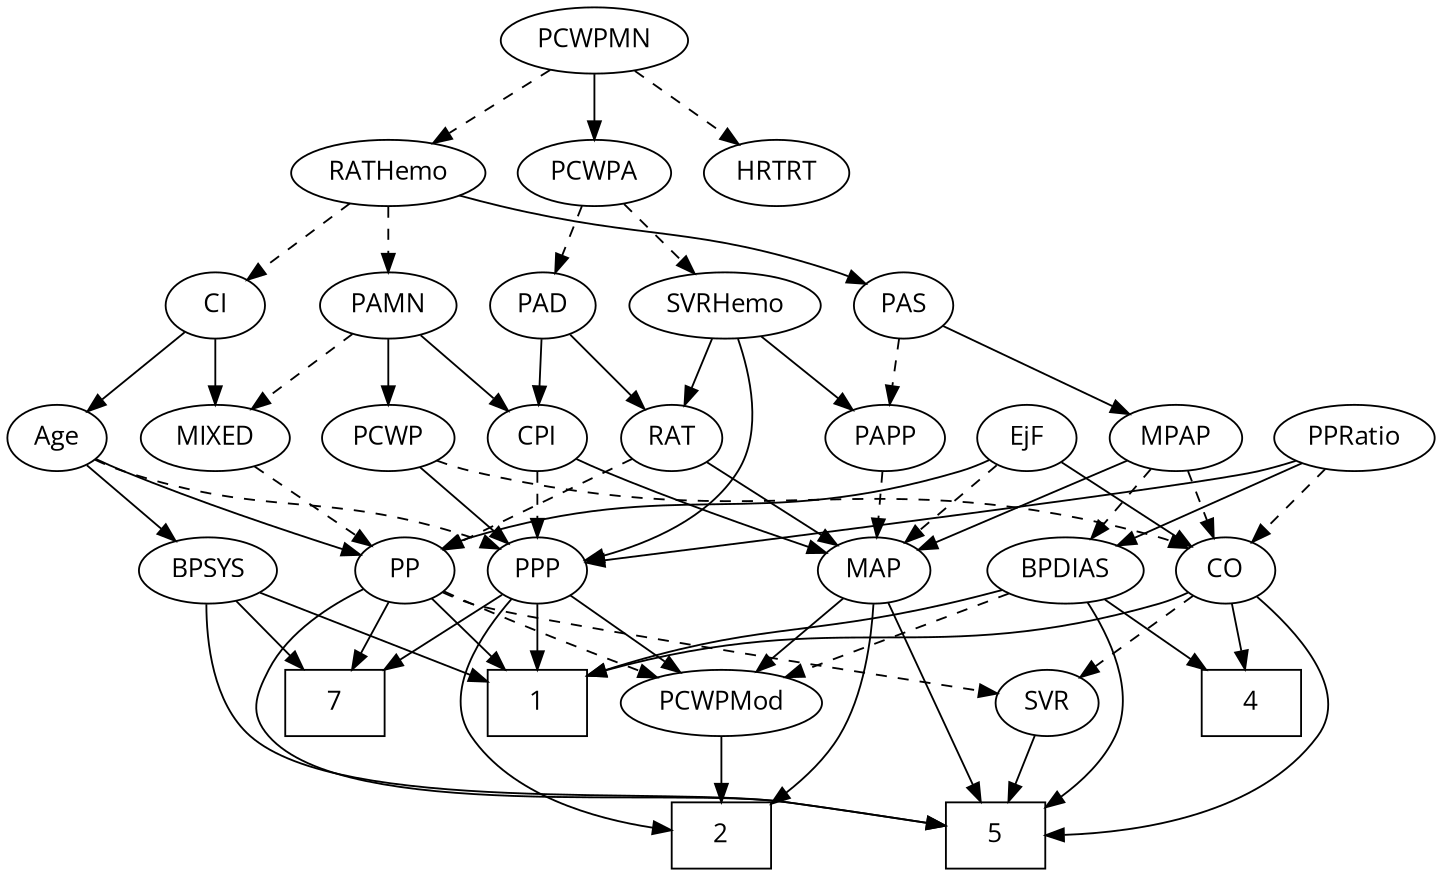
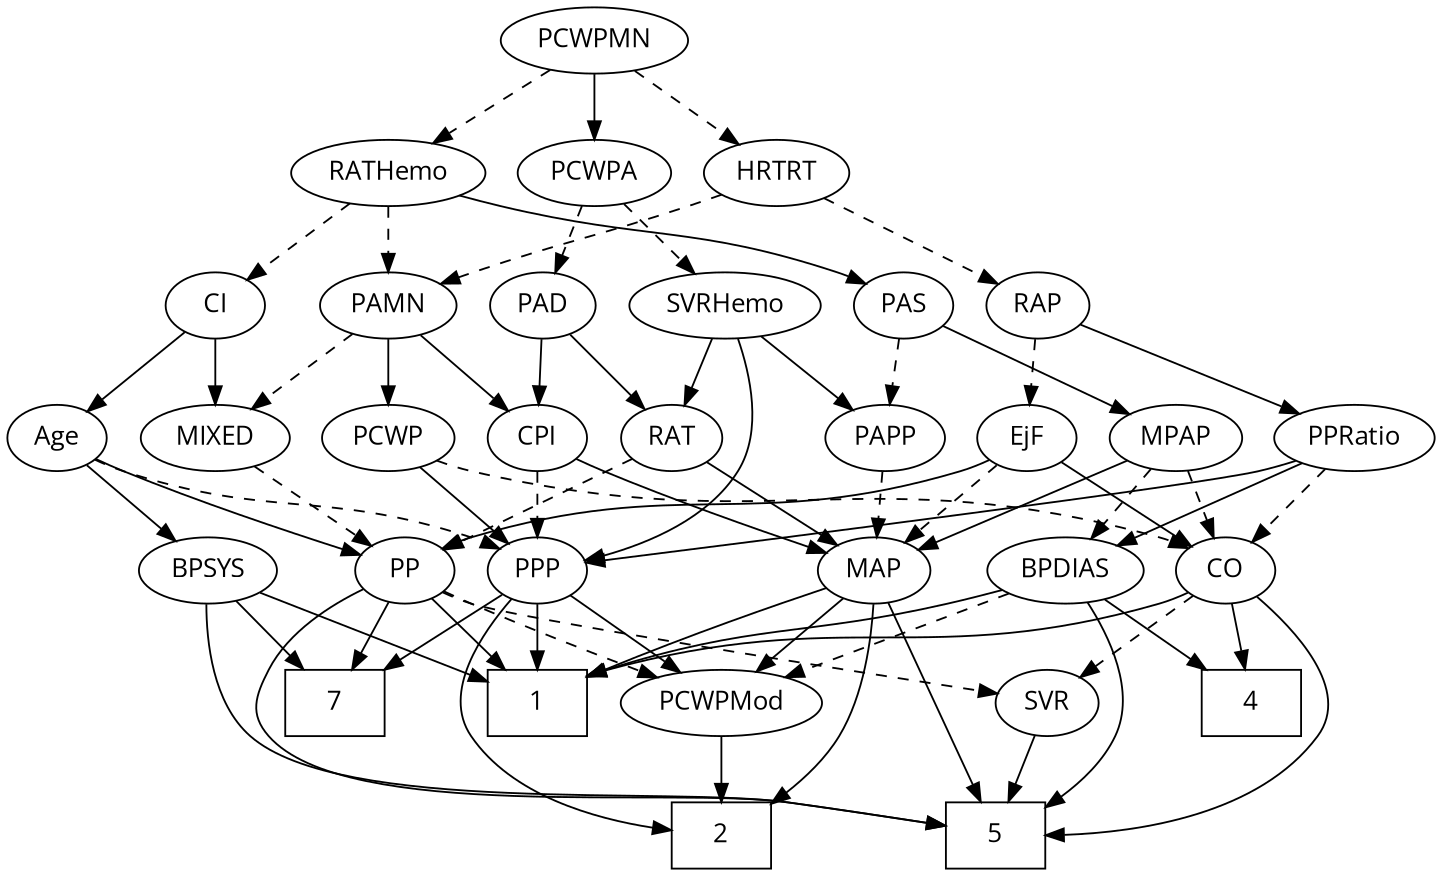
edge "HRTRT" -> "PAMN": added
node "RAP": added
edge "MAP" -> "1": added
